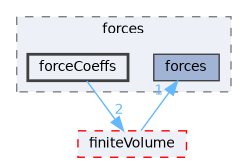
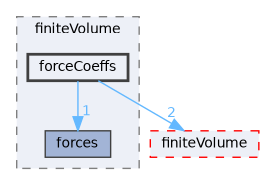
cluster "forces": label "forces" -> "finiteVolume"
edge "finiteVolume" -> "forces": now "forceCoeffs" -> "forces"
